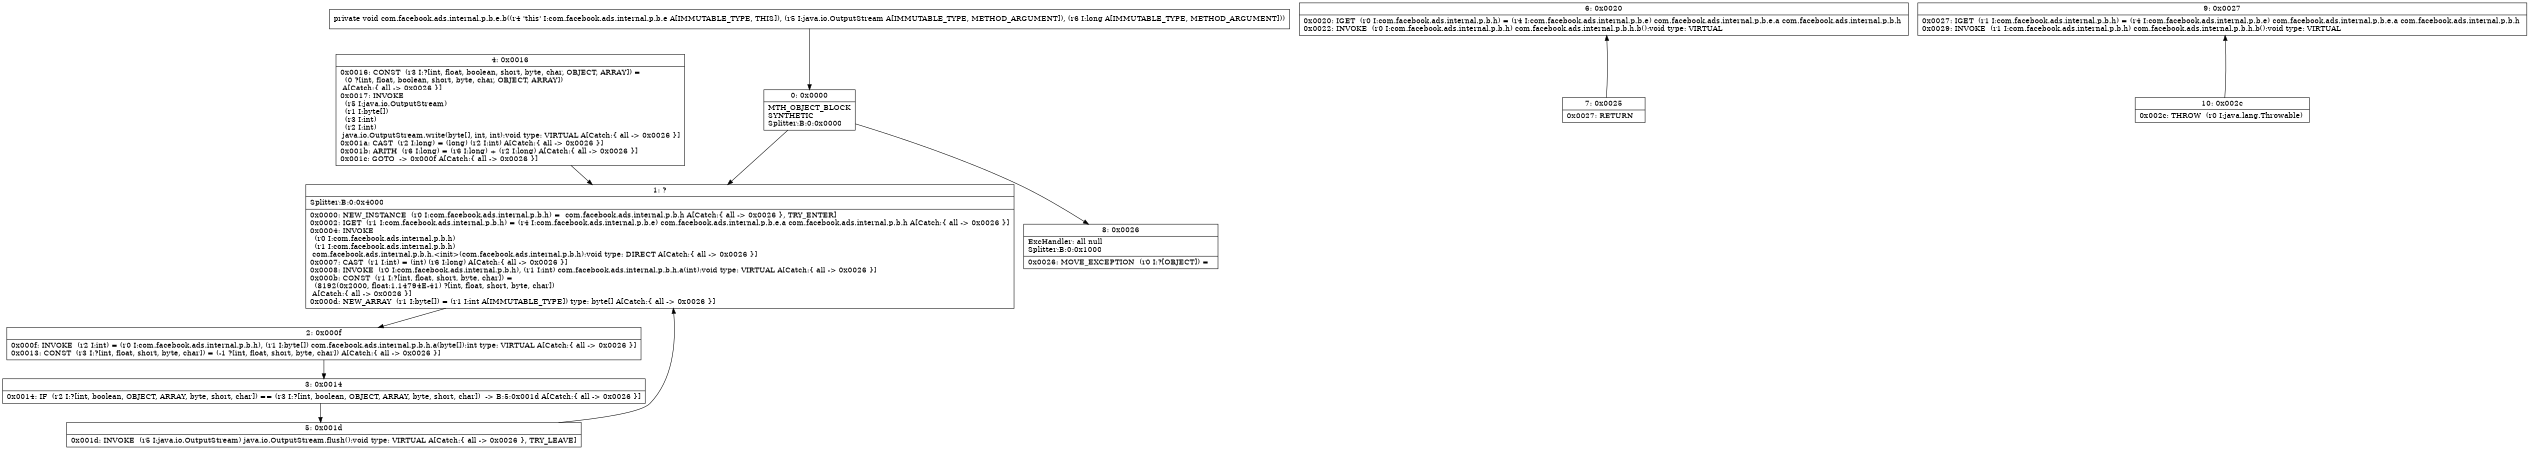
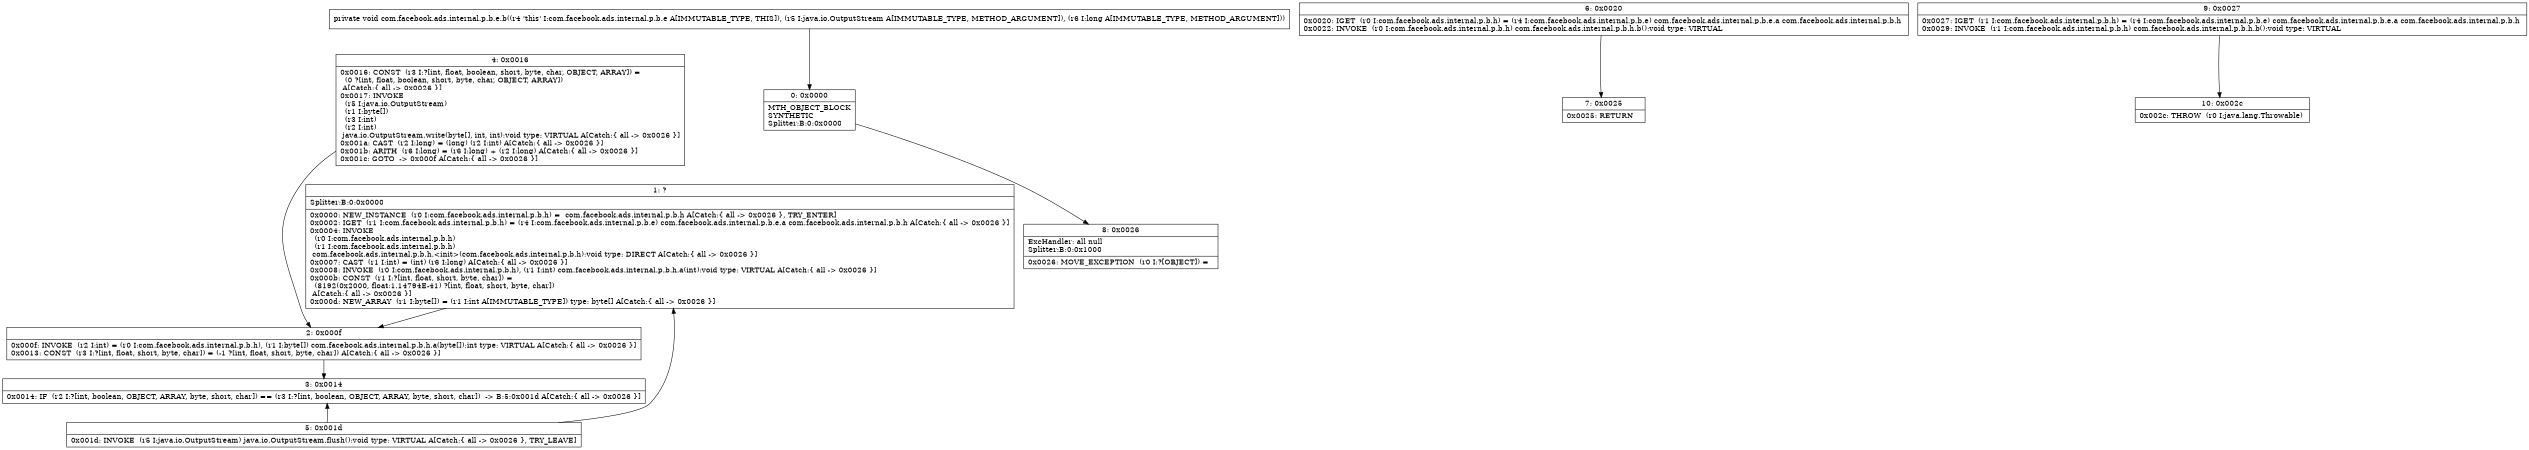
edge "7: 0x0025" -> "6: 0x0020": reversed
edge "10: 0x002c" -> "9: 0x0027": reversed
node "7: 0x0025": text "0x0027: RETURN" -> "0x0025: RETURN"
edge "0: 0x0000" -> "1: ?": removed
edge "4: 0x0016" -> "1: ?": now "4: 0x0016" -> "2: 0x000f"
node "1: ?": text "Splitter:B:0:0x4000" -> "Splitter:B:0:0x0000"
edge "3: 0x0014" -> "5: 0x001d": reversed
